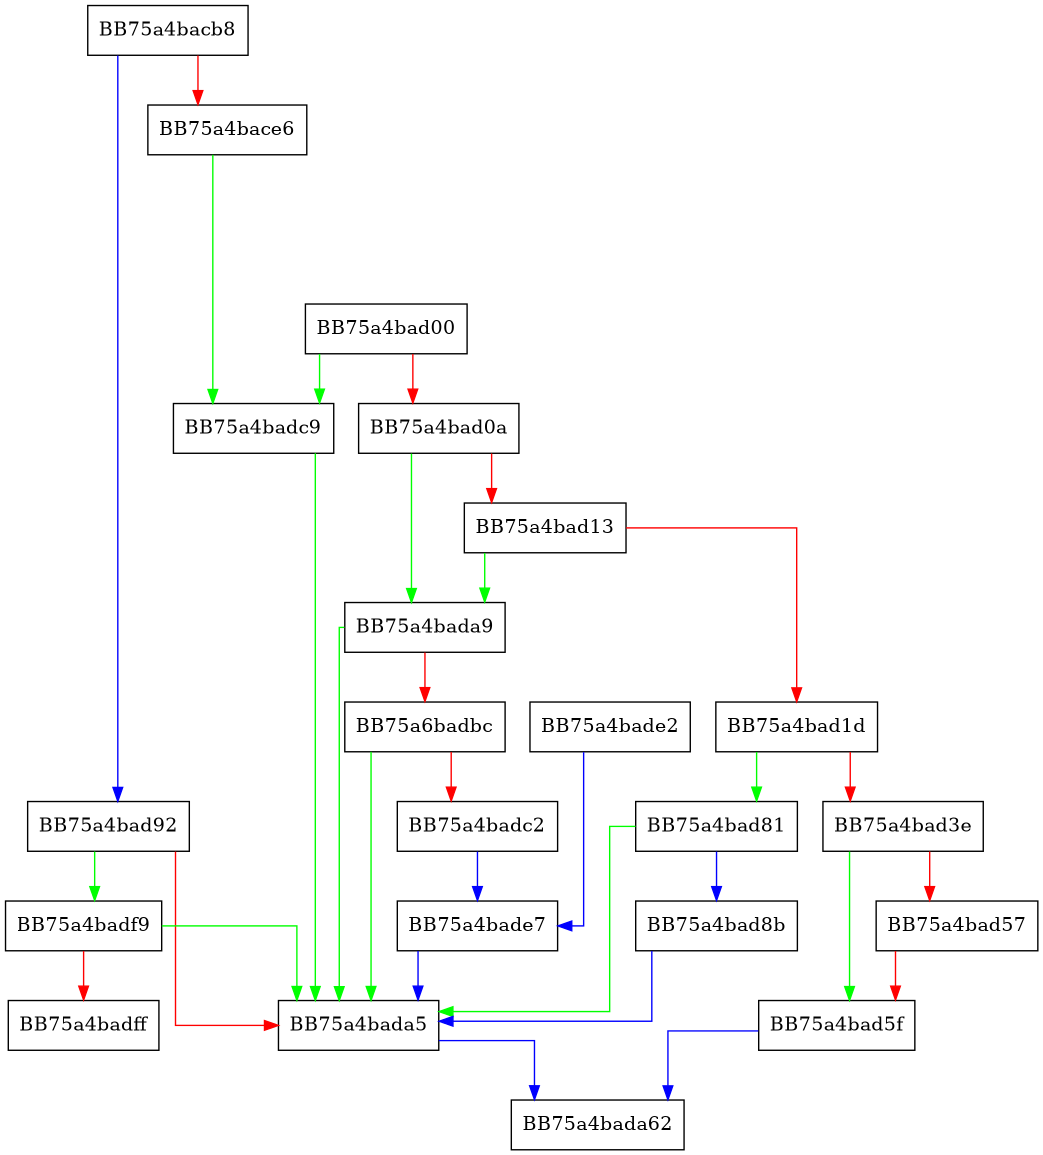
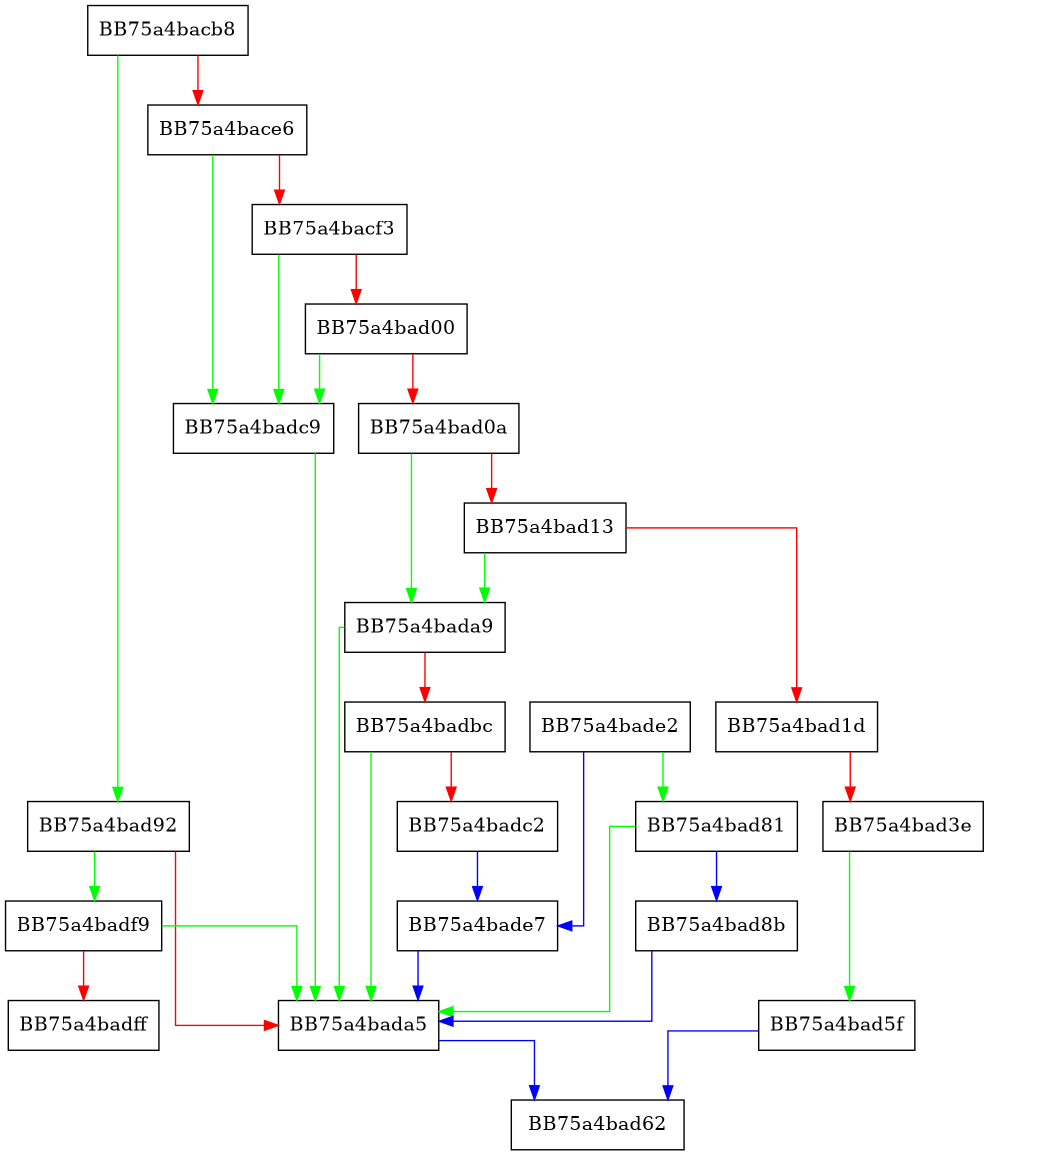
node "BB75a4bacf3": added
edge "BB75a4bacb8" -> "BB75a4bad92": color blue -> green
node "BB75a6badbc": label "BB75a6badbc" -> "BB75a4badbc"
edge "BB75a4bad1d" -> "BB75a4bad81": now "BB75a4bade2" -> "BB75a4bad81"
node "BB75a4bad57": removed
node "BB75a4bada62": label "BB75a4bada62" -> "BB75a4bad62"
